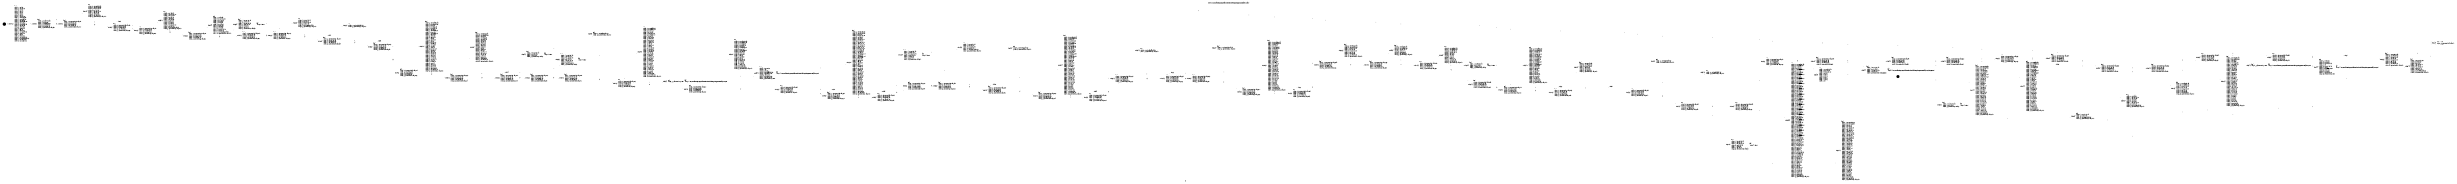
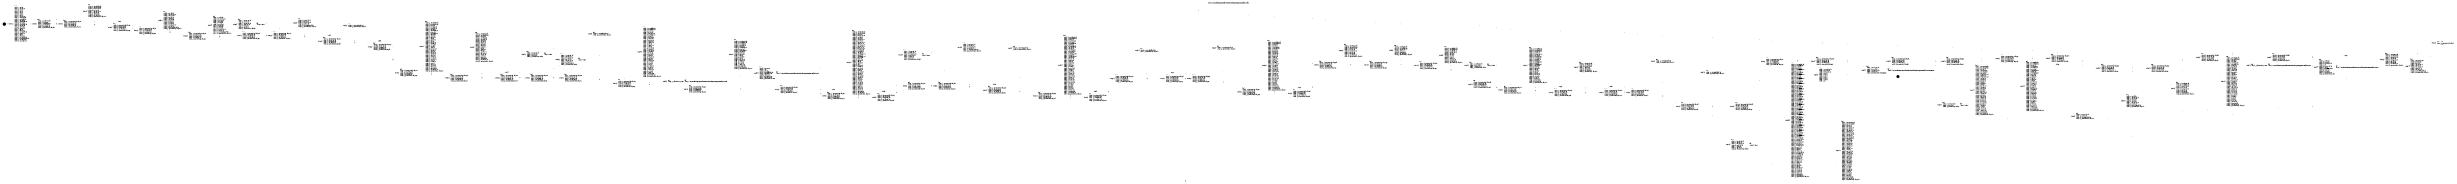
node "0x40218c [28]": added
